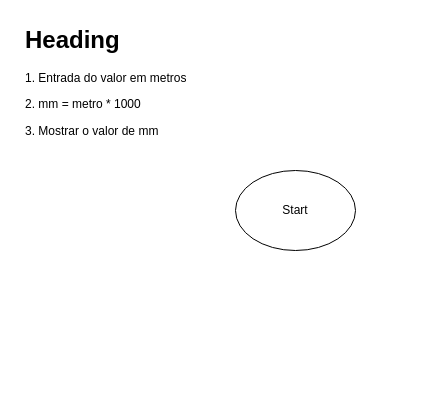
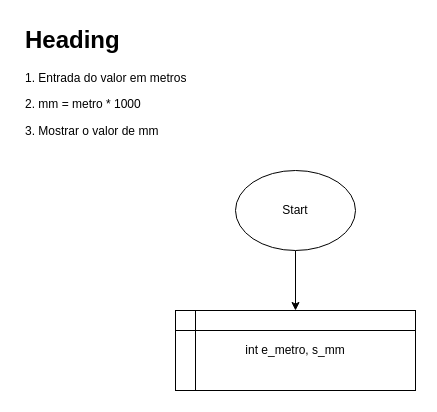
edge "Start" -> "int e_metro, s_mm": added
node "int e_metro, s_mm": added
